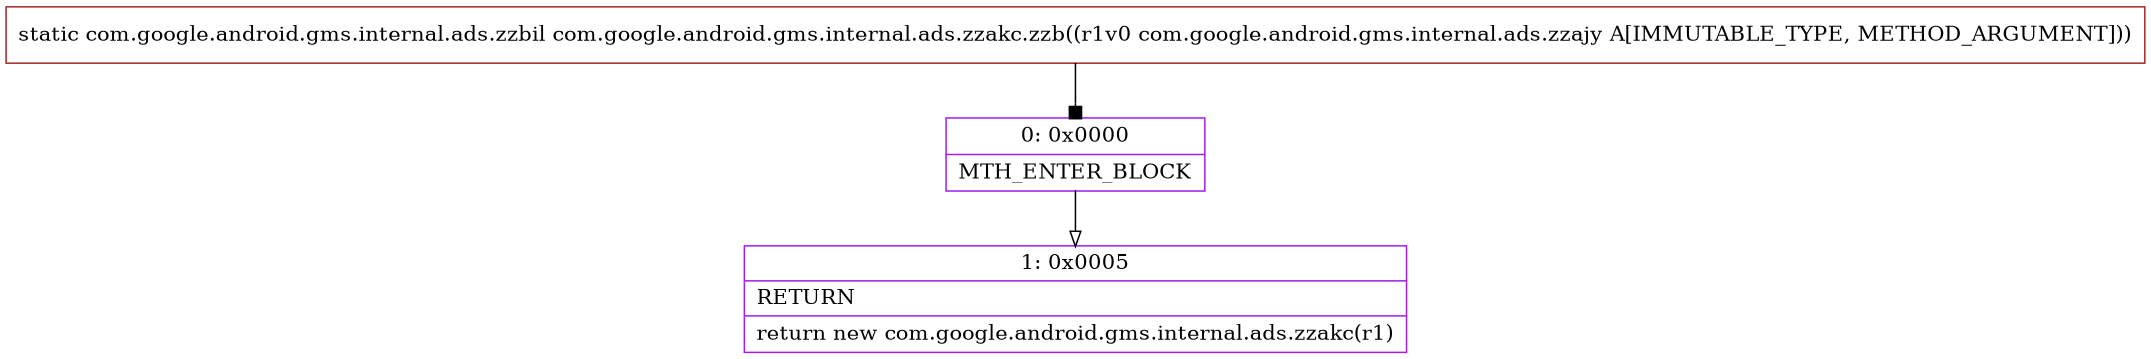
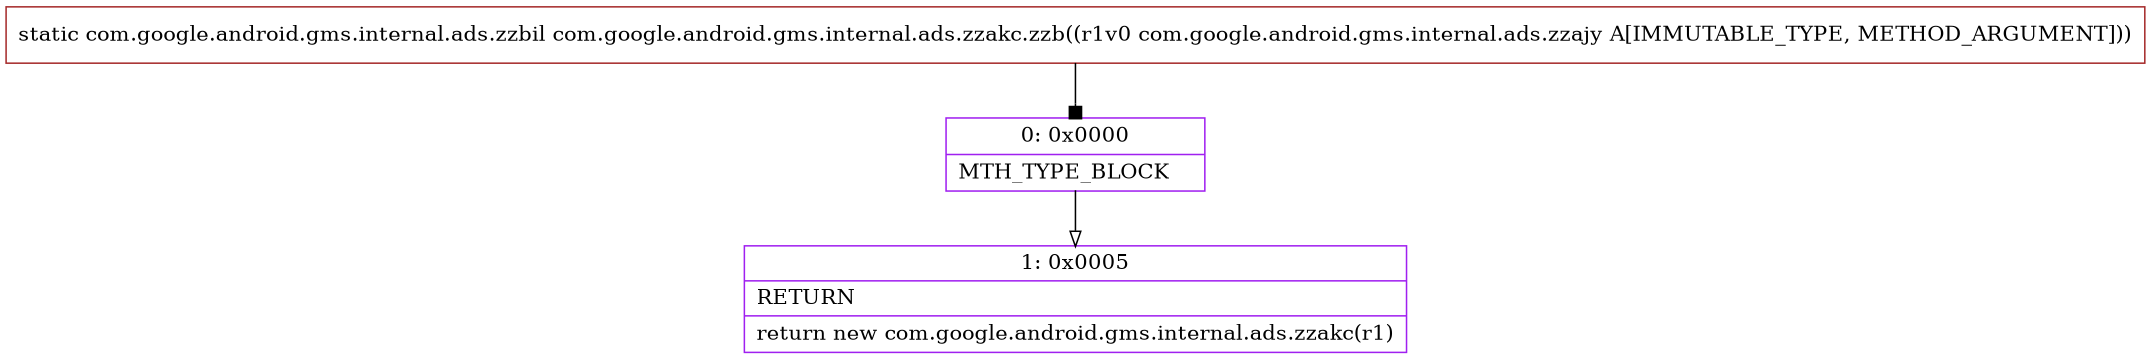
node "0: 0x0000": text "MTH_ENTER_BLOCK" -> "MTH_TYPE_BLOCK"
